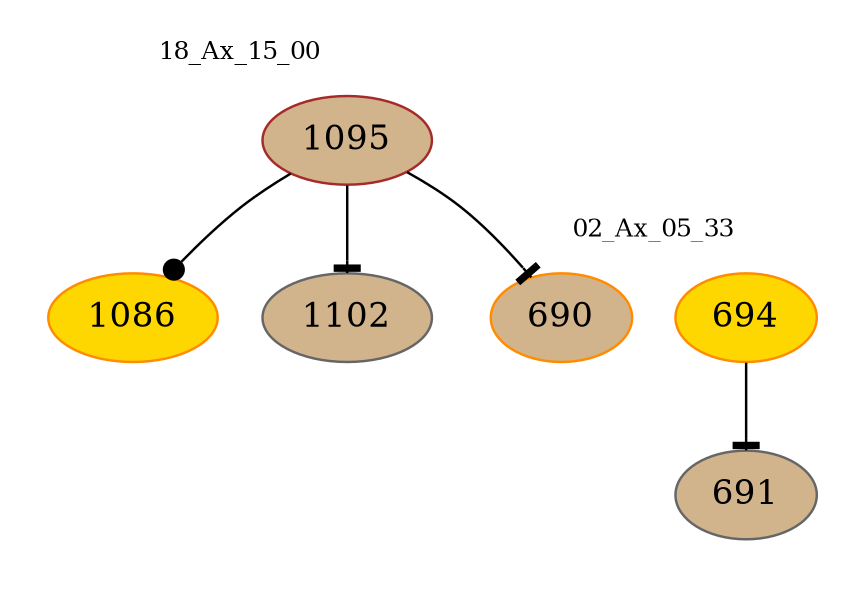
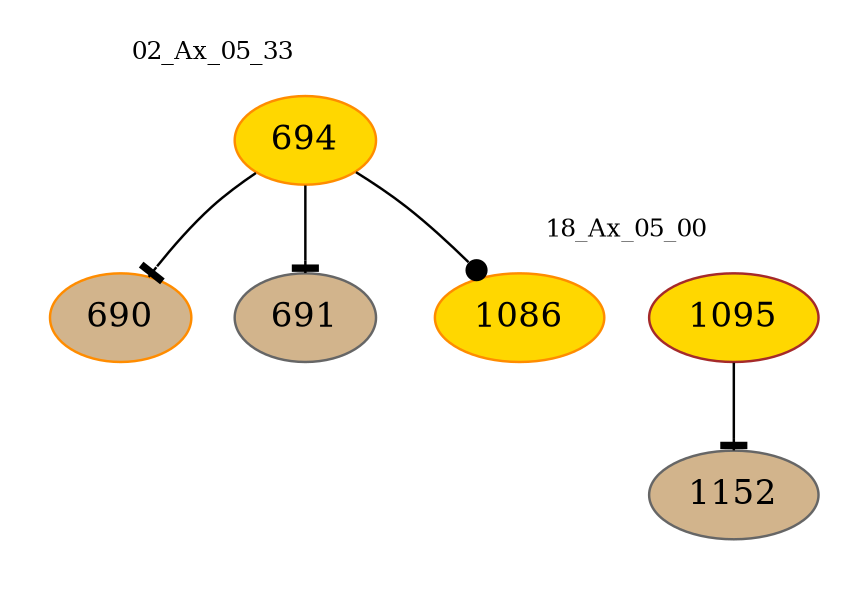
cluster "18_Ax_15_00": label "18_Ax_15_00" -> "18_Ax_05_00"
node "1095": fillcolor tan -> gold
edge "1095" -> "1086": now "694" -> "1086"
edge "1095" -> "690": now "694" -> "690"
node "1102": label "1102" -> "1152"
